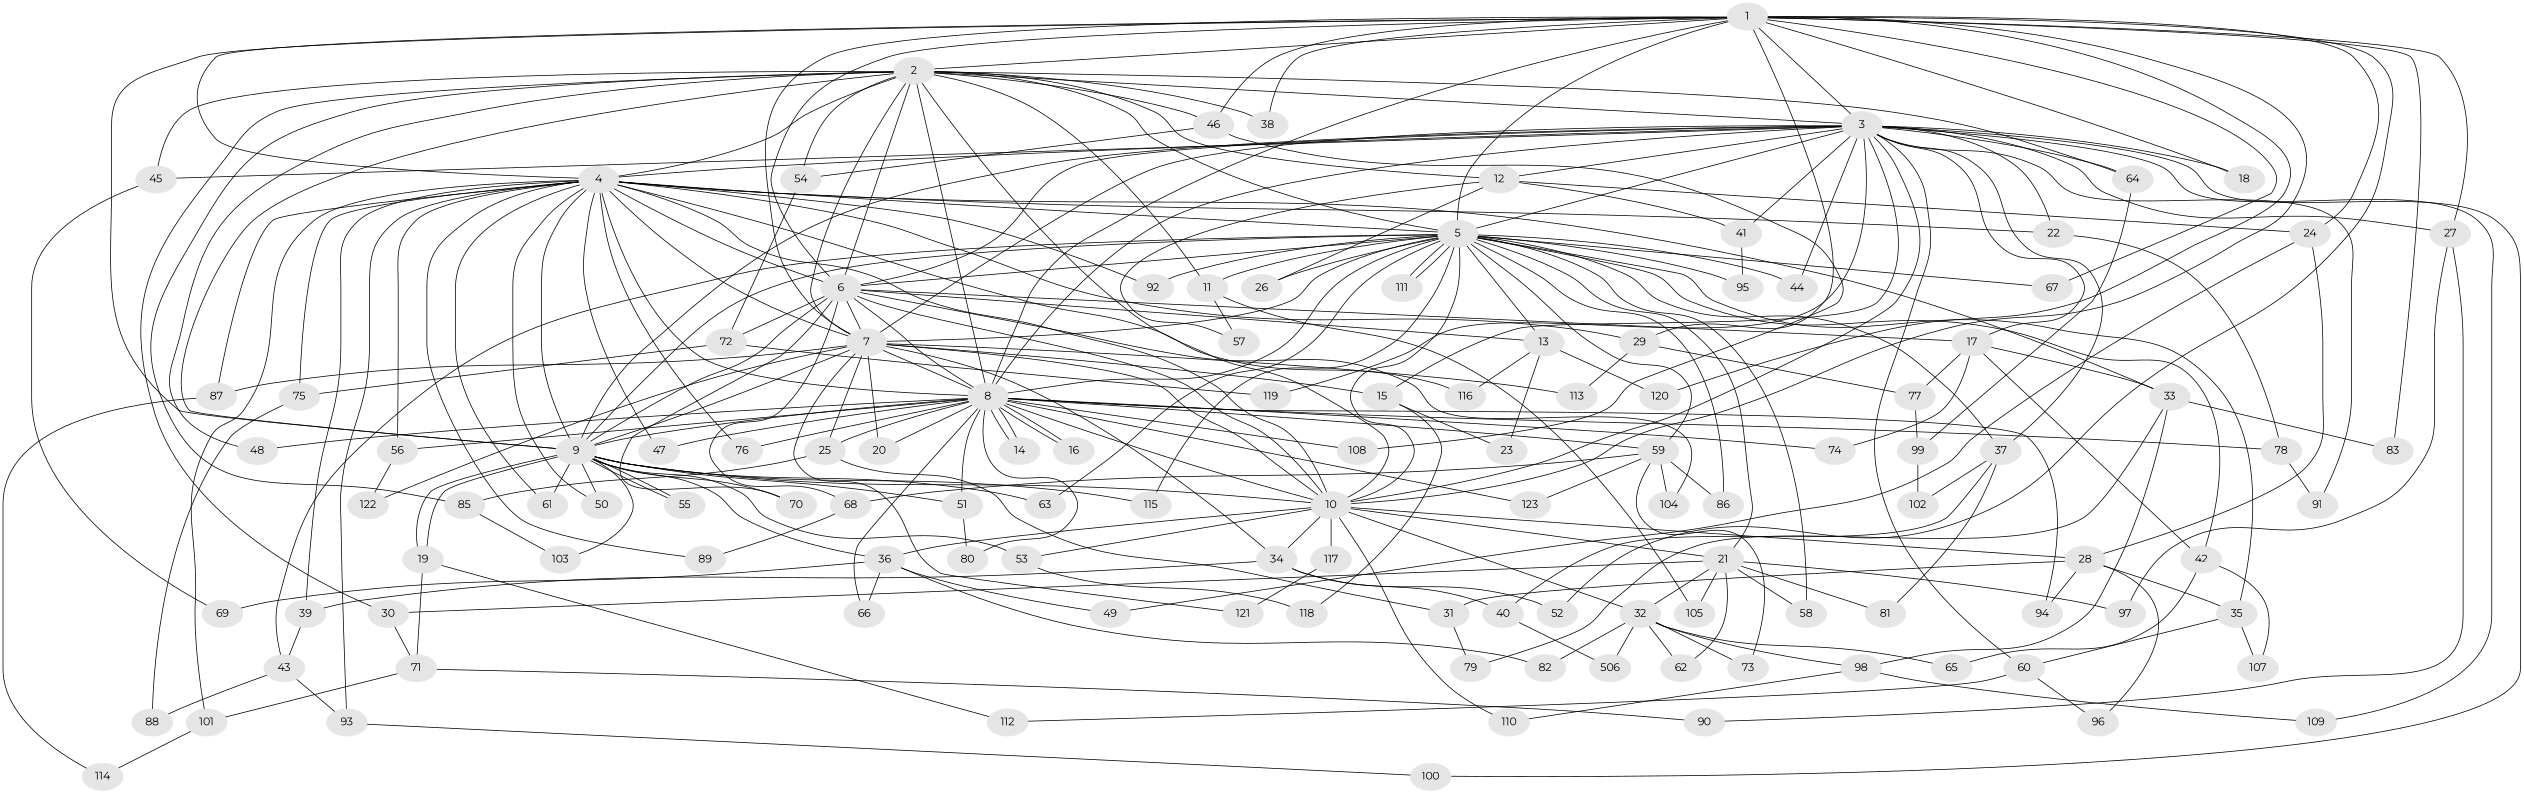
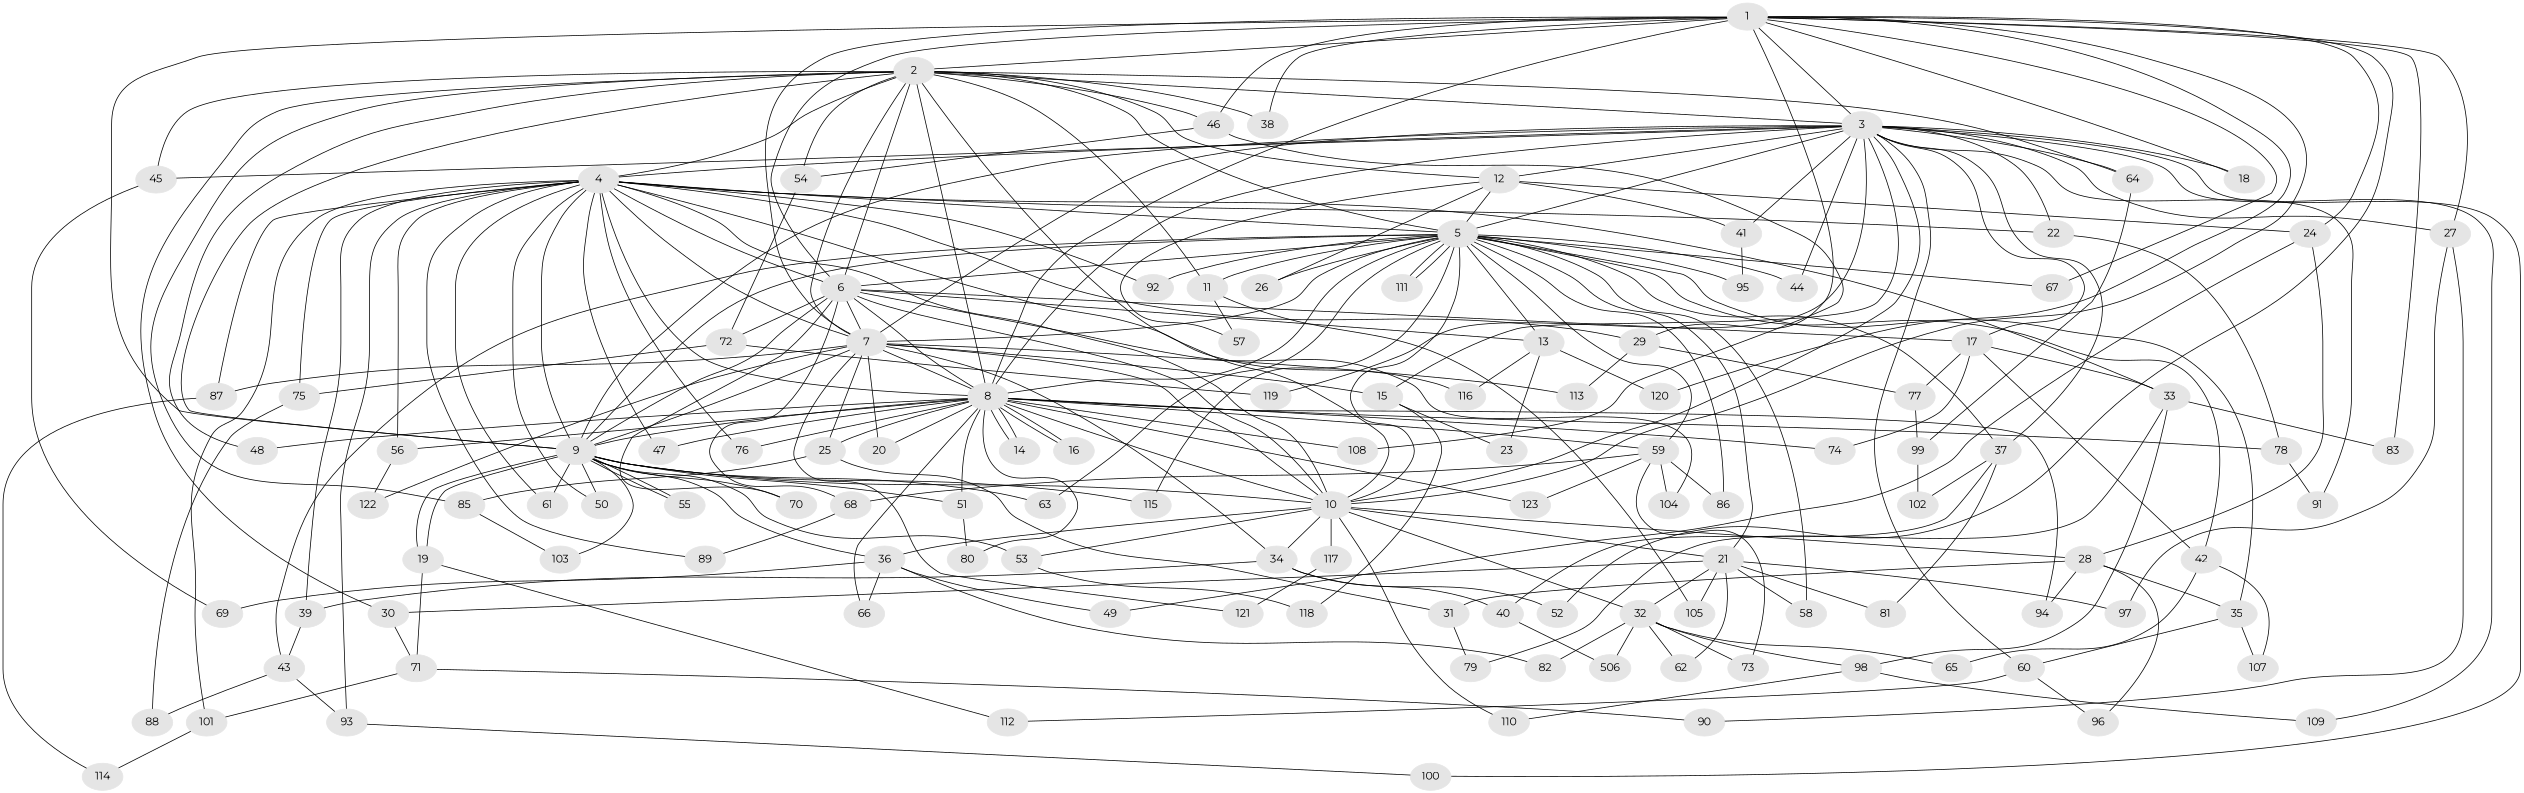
edge "1" -- "4": removed
edge "1" -- "5": now "12" -- "5"
edge "3" -- "6": removed
